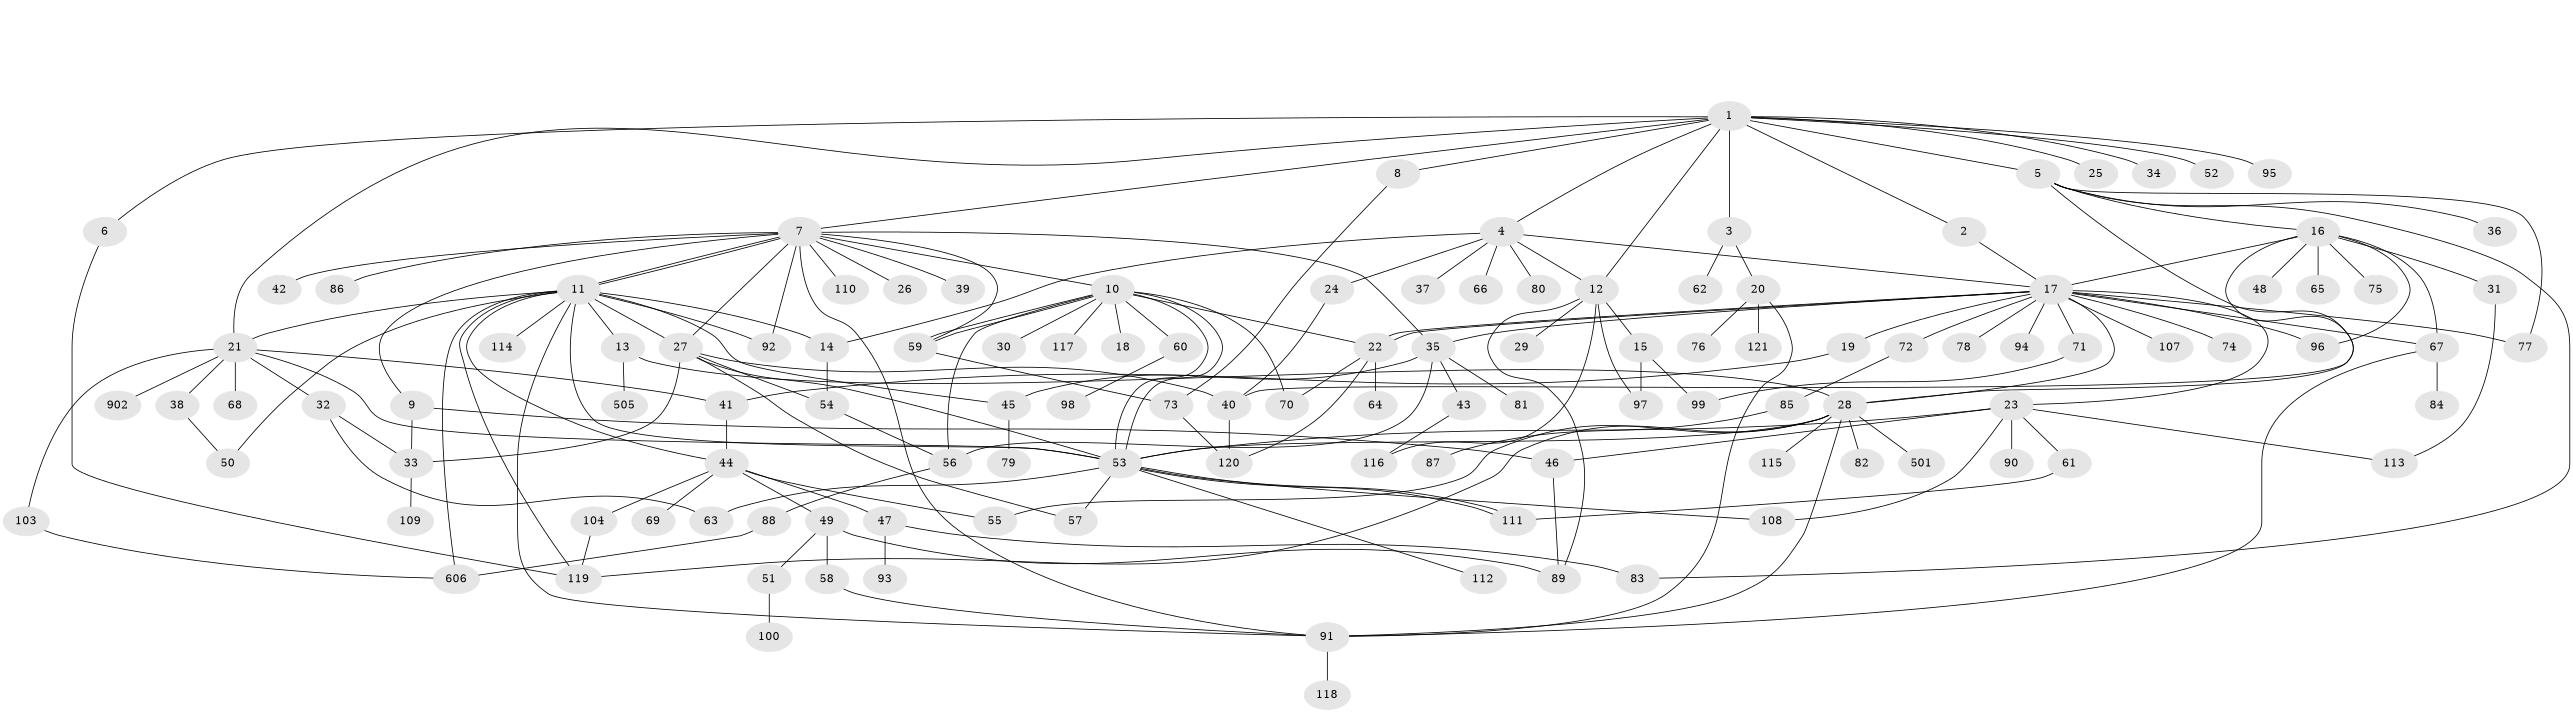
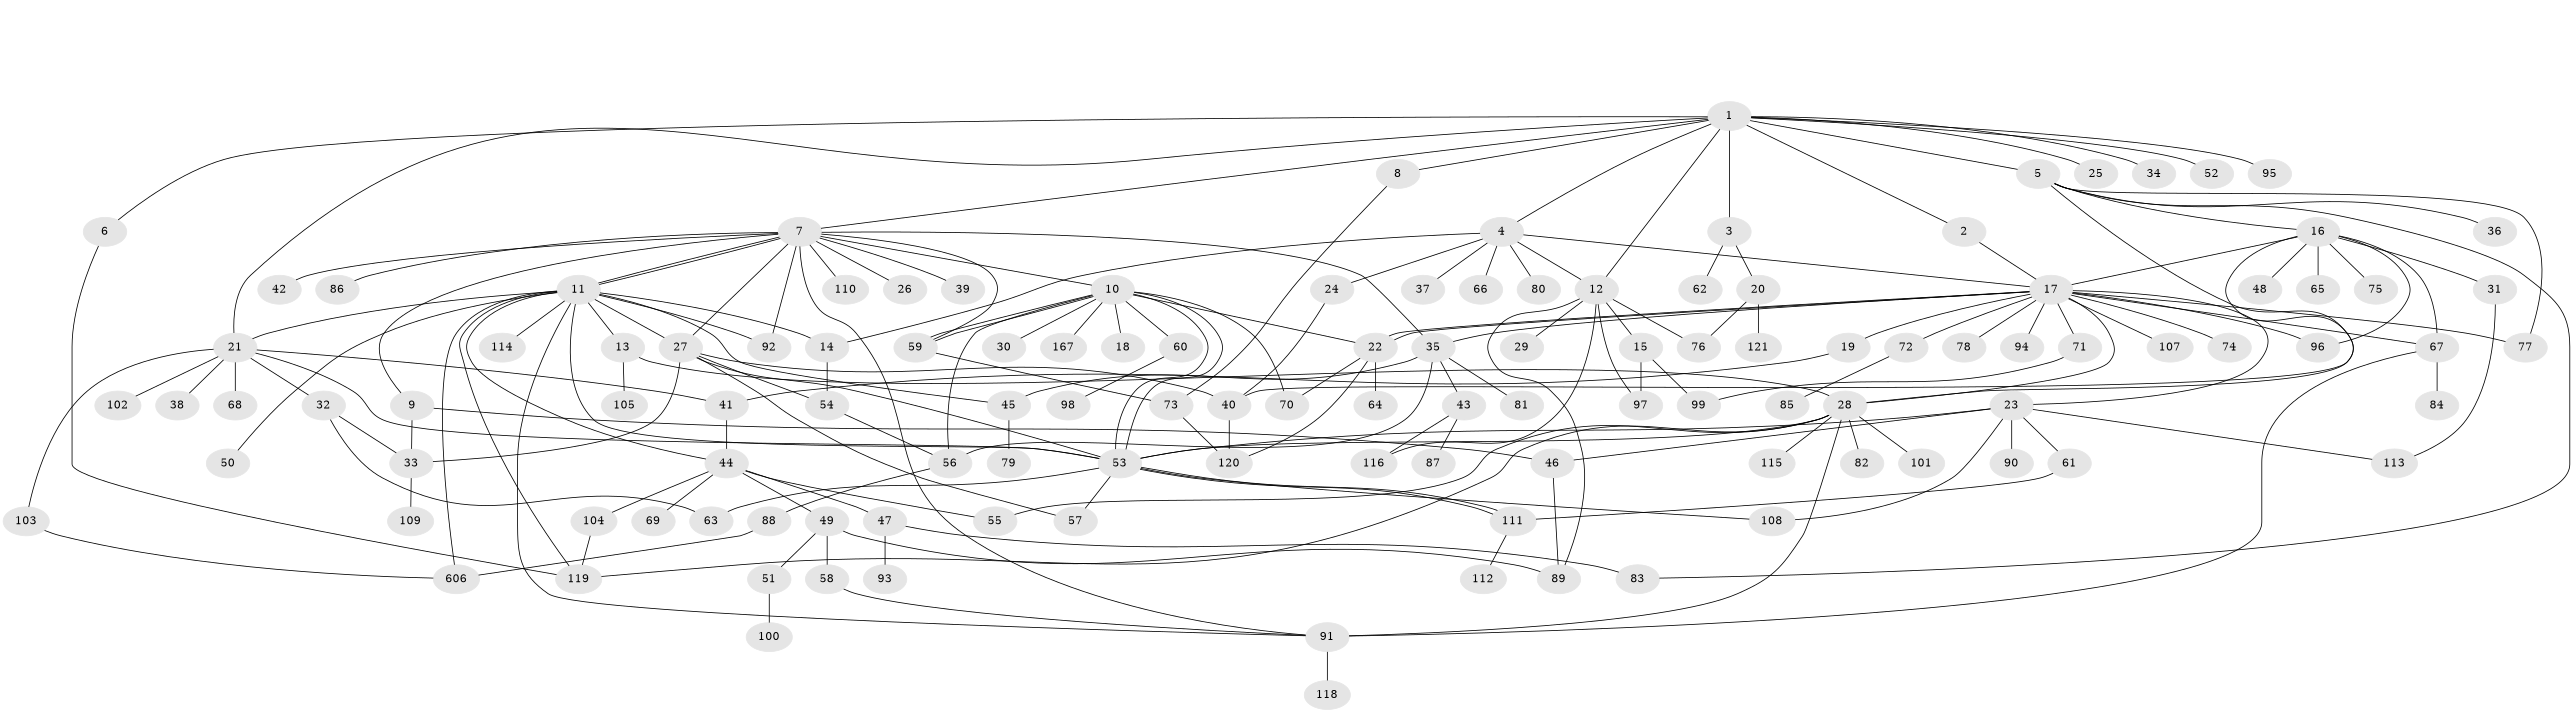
edge "12" -- "76": added
node "117": label "117" -> "167"
node "902": label "902" -> "102"
node "505": label "505" -> "105"
edge "85" -- "87": now "43" -- "87"
edge "38" -- "50": removed
node "501": label "501" -> "101"
edge "53" -- "112": now "111" -- "112"
edge "20" -- "91": removed
